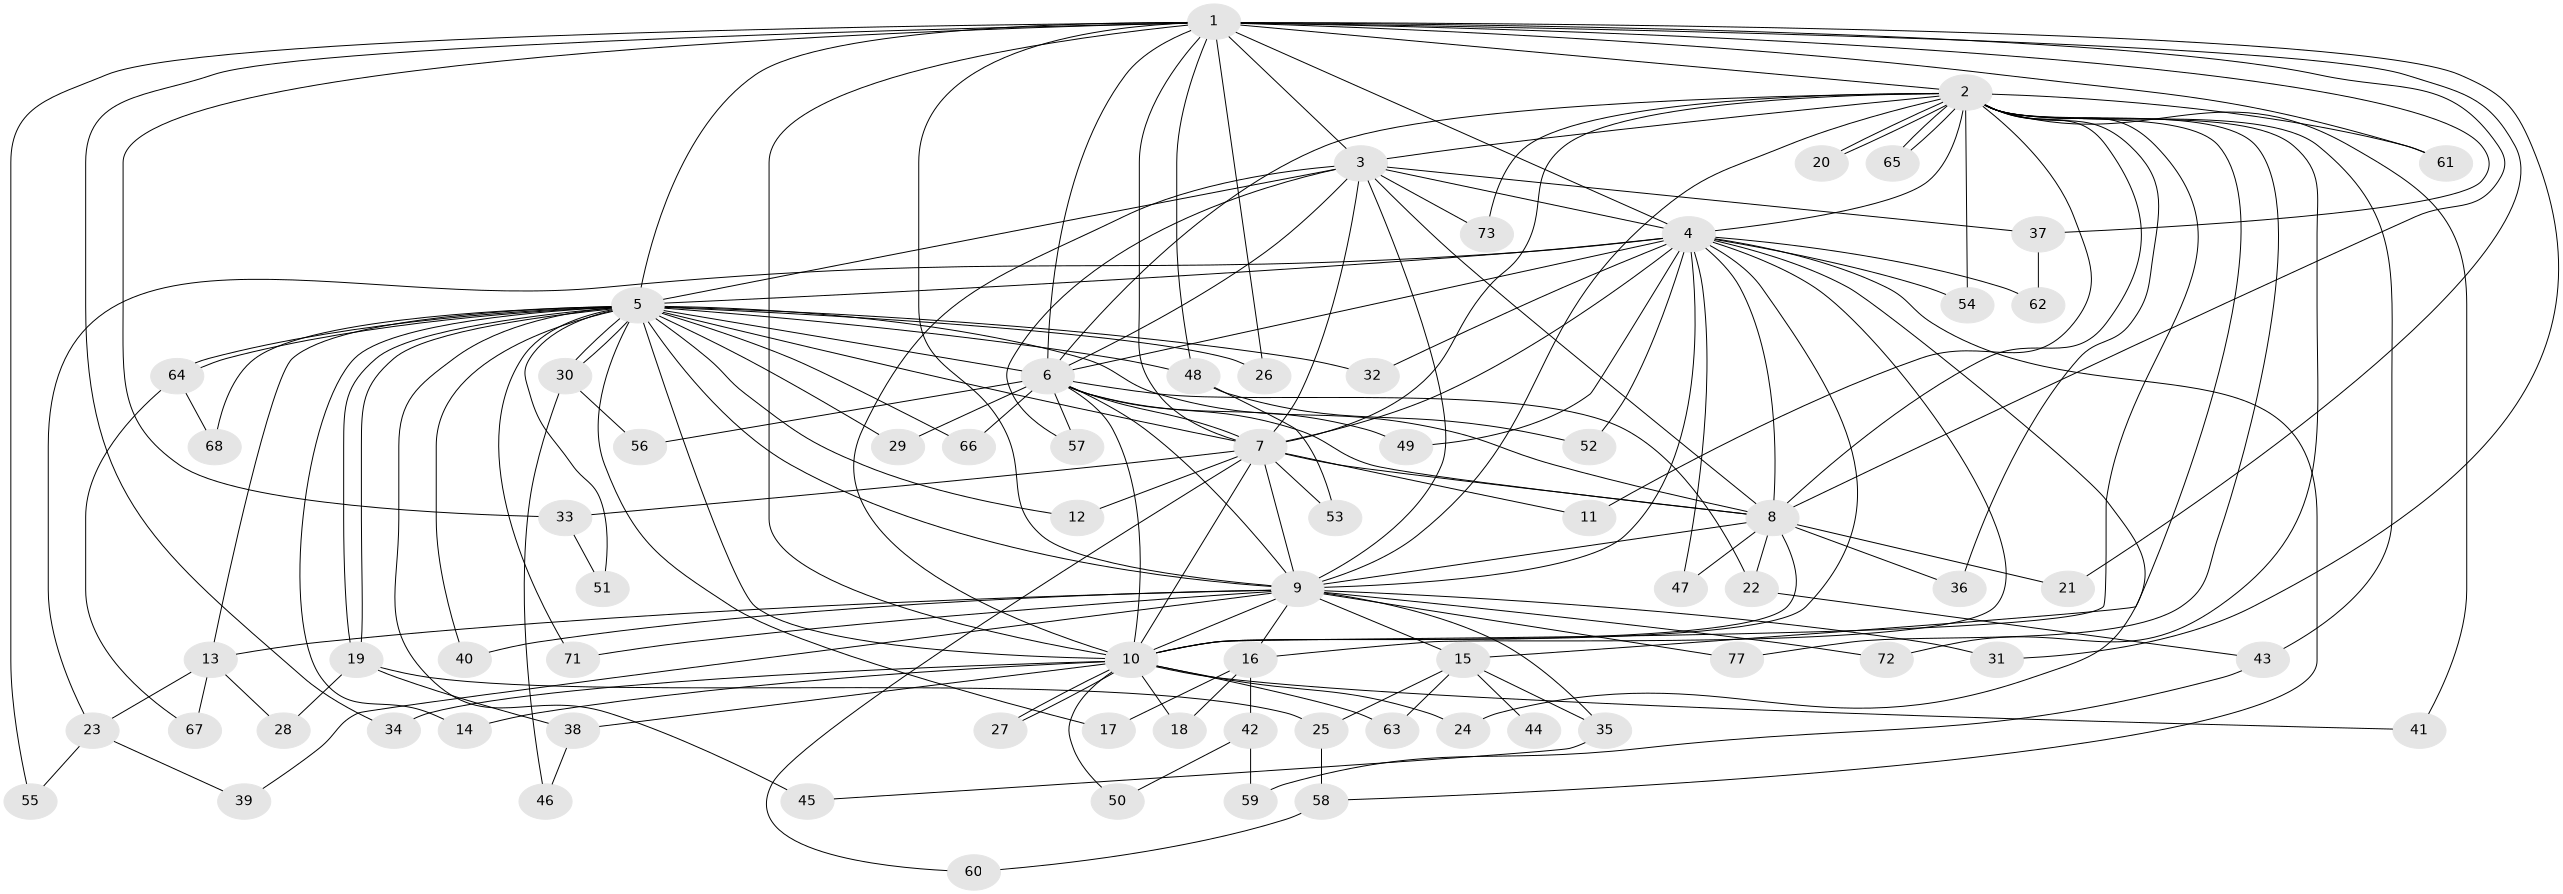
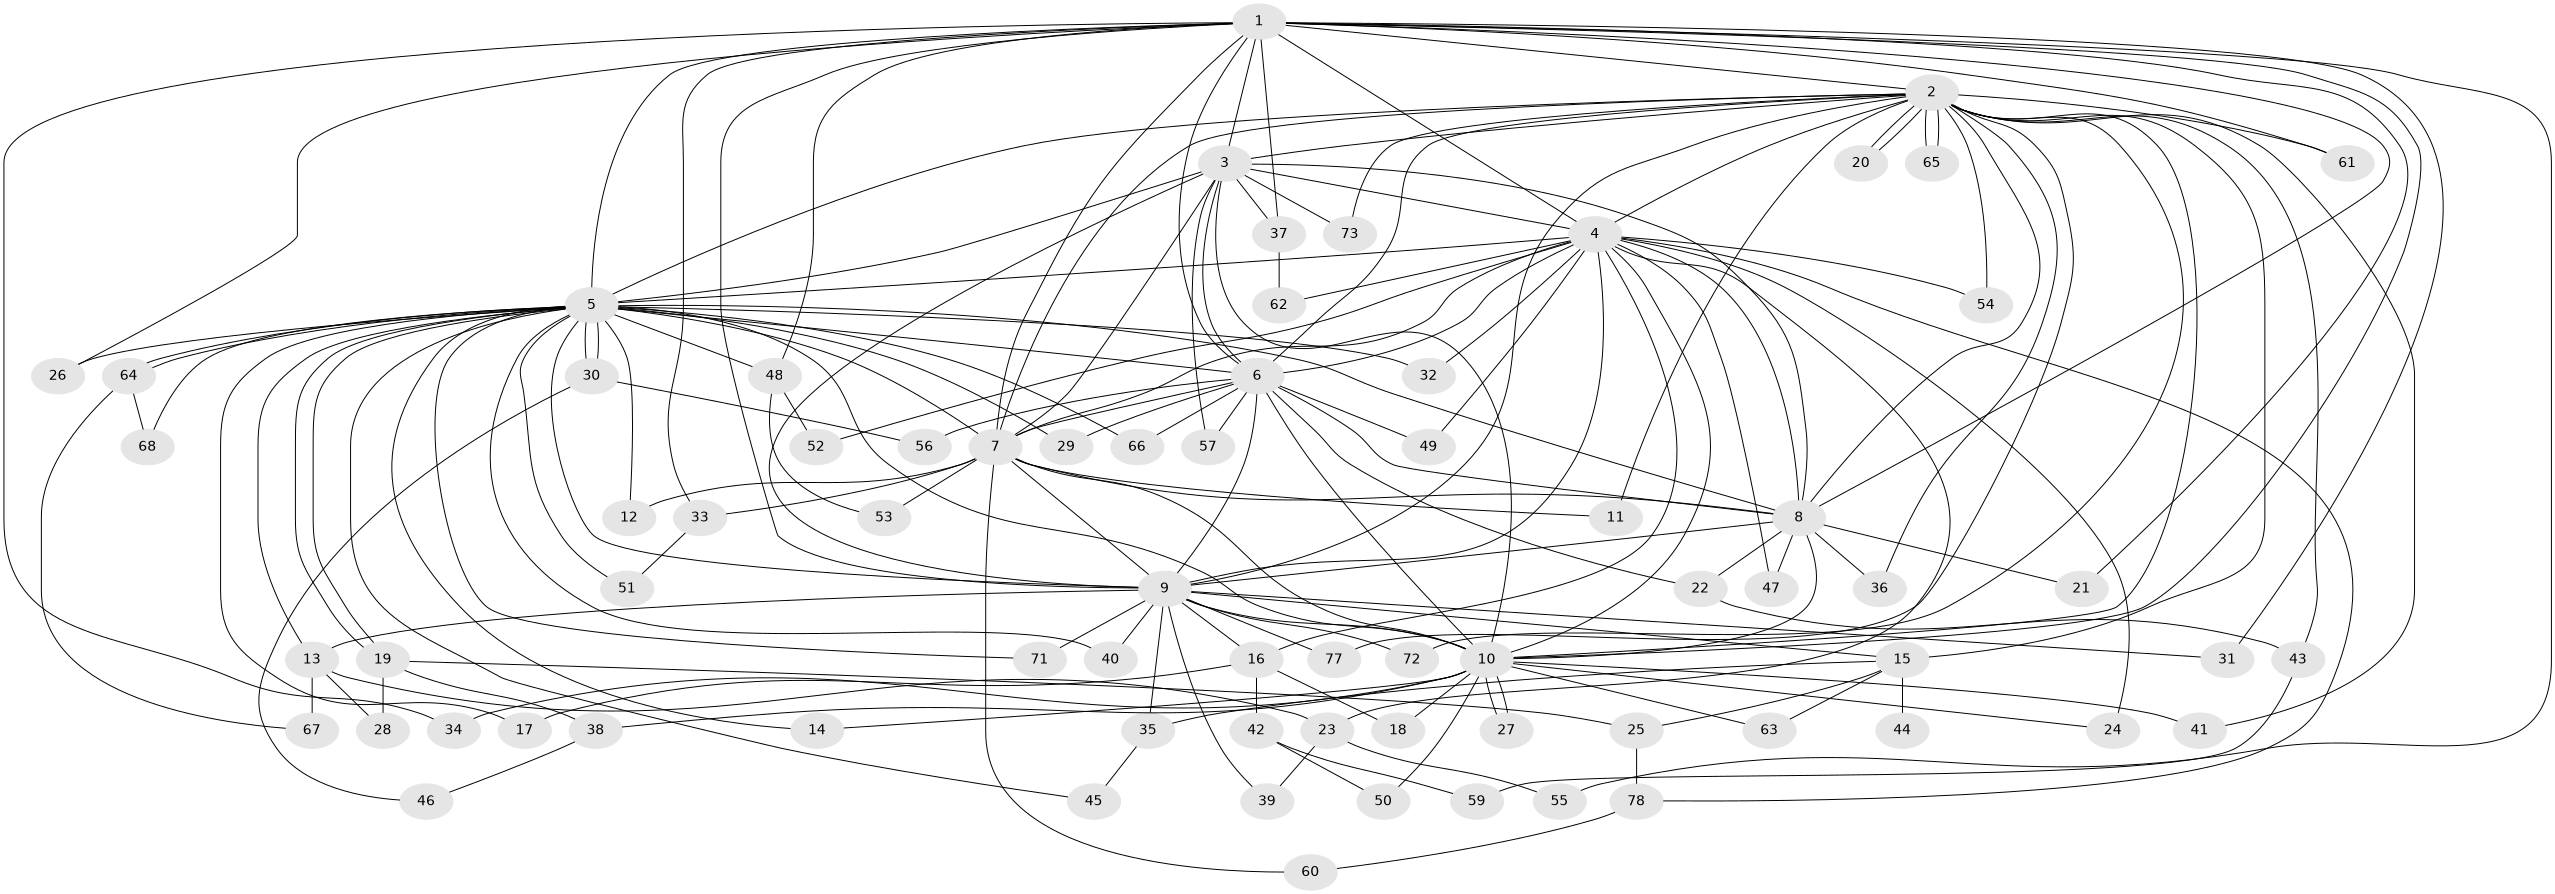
edge "2" -- "5": added
node "58": label "58" -> "78"
